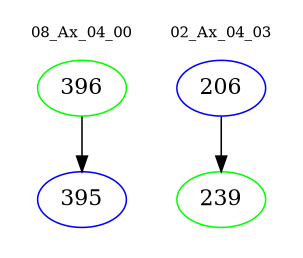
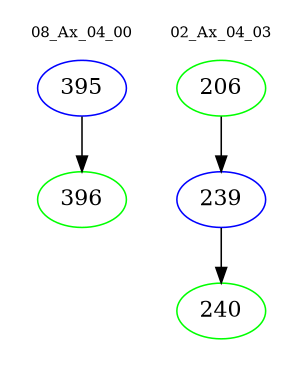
node "206": color blue -> green
edge "396" -> "395": reversed
node "239": color green -> blue
node "240": added
